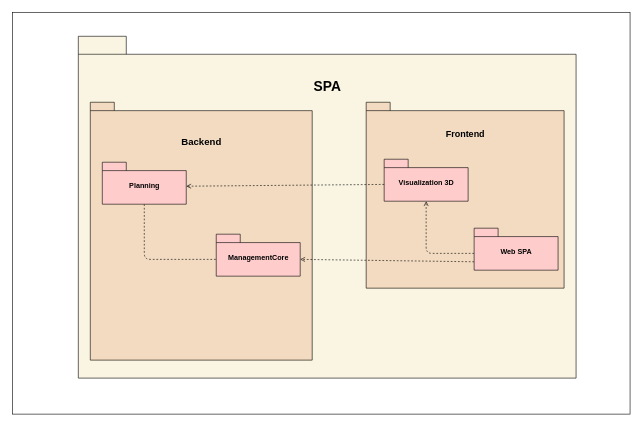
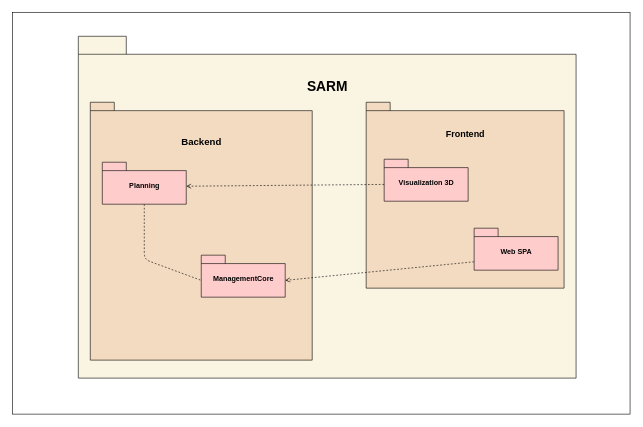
node "SPA": label "SPA" -> "SARM"
edge "Web SPA" -> "Visualization 3D": removed
node "ManagementCore": moved (258, 255) -> (243, 276)
